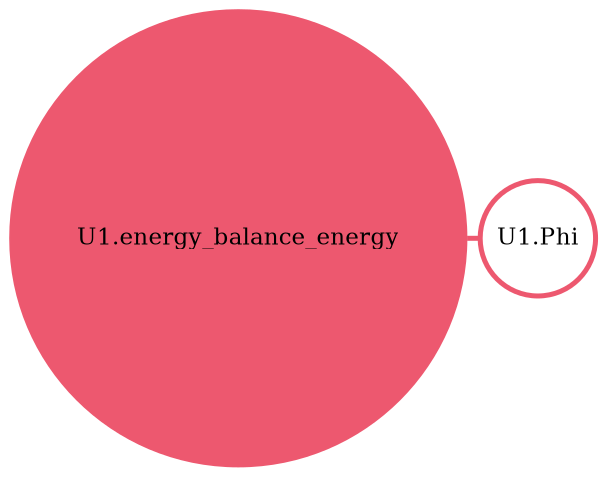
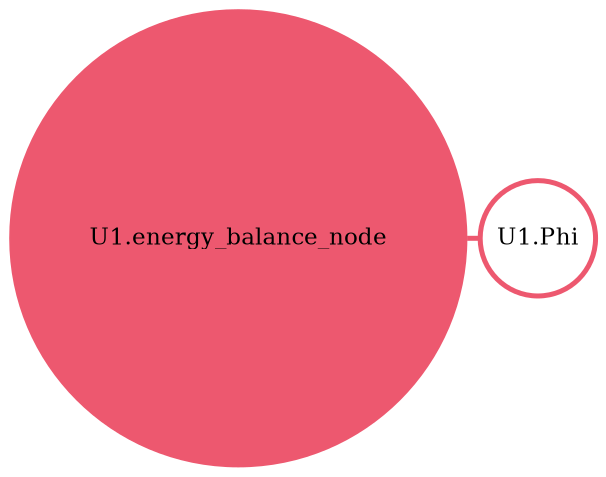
node "U1.energy_balance_energy": label "U1.energy_balance_energy" -> "U1.energy_balance_node"
